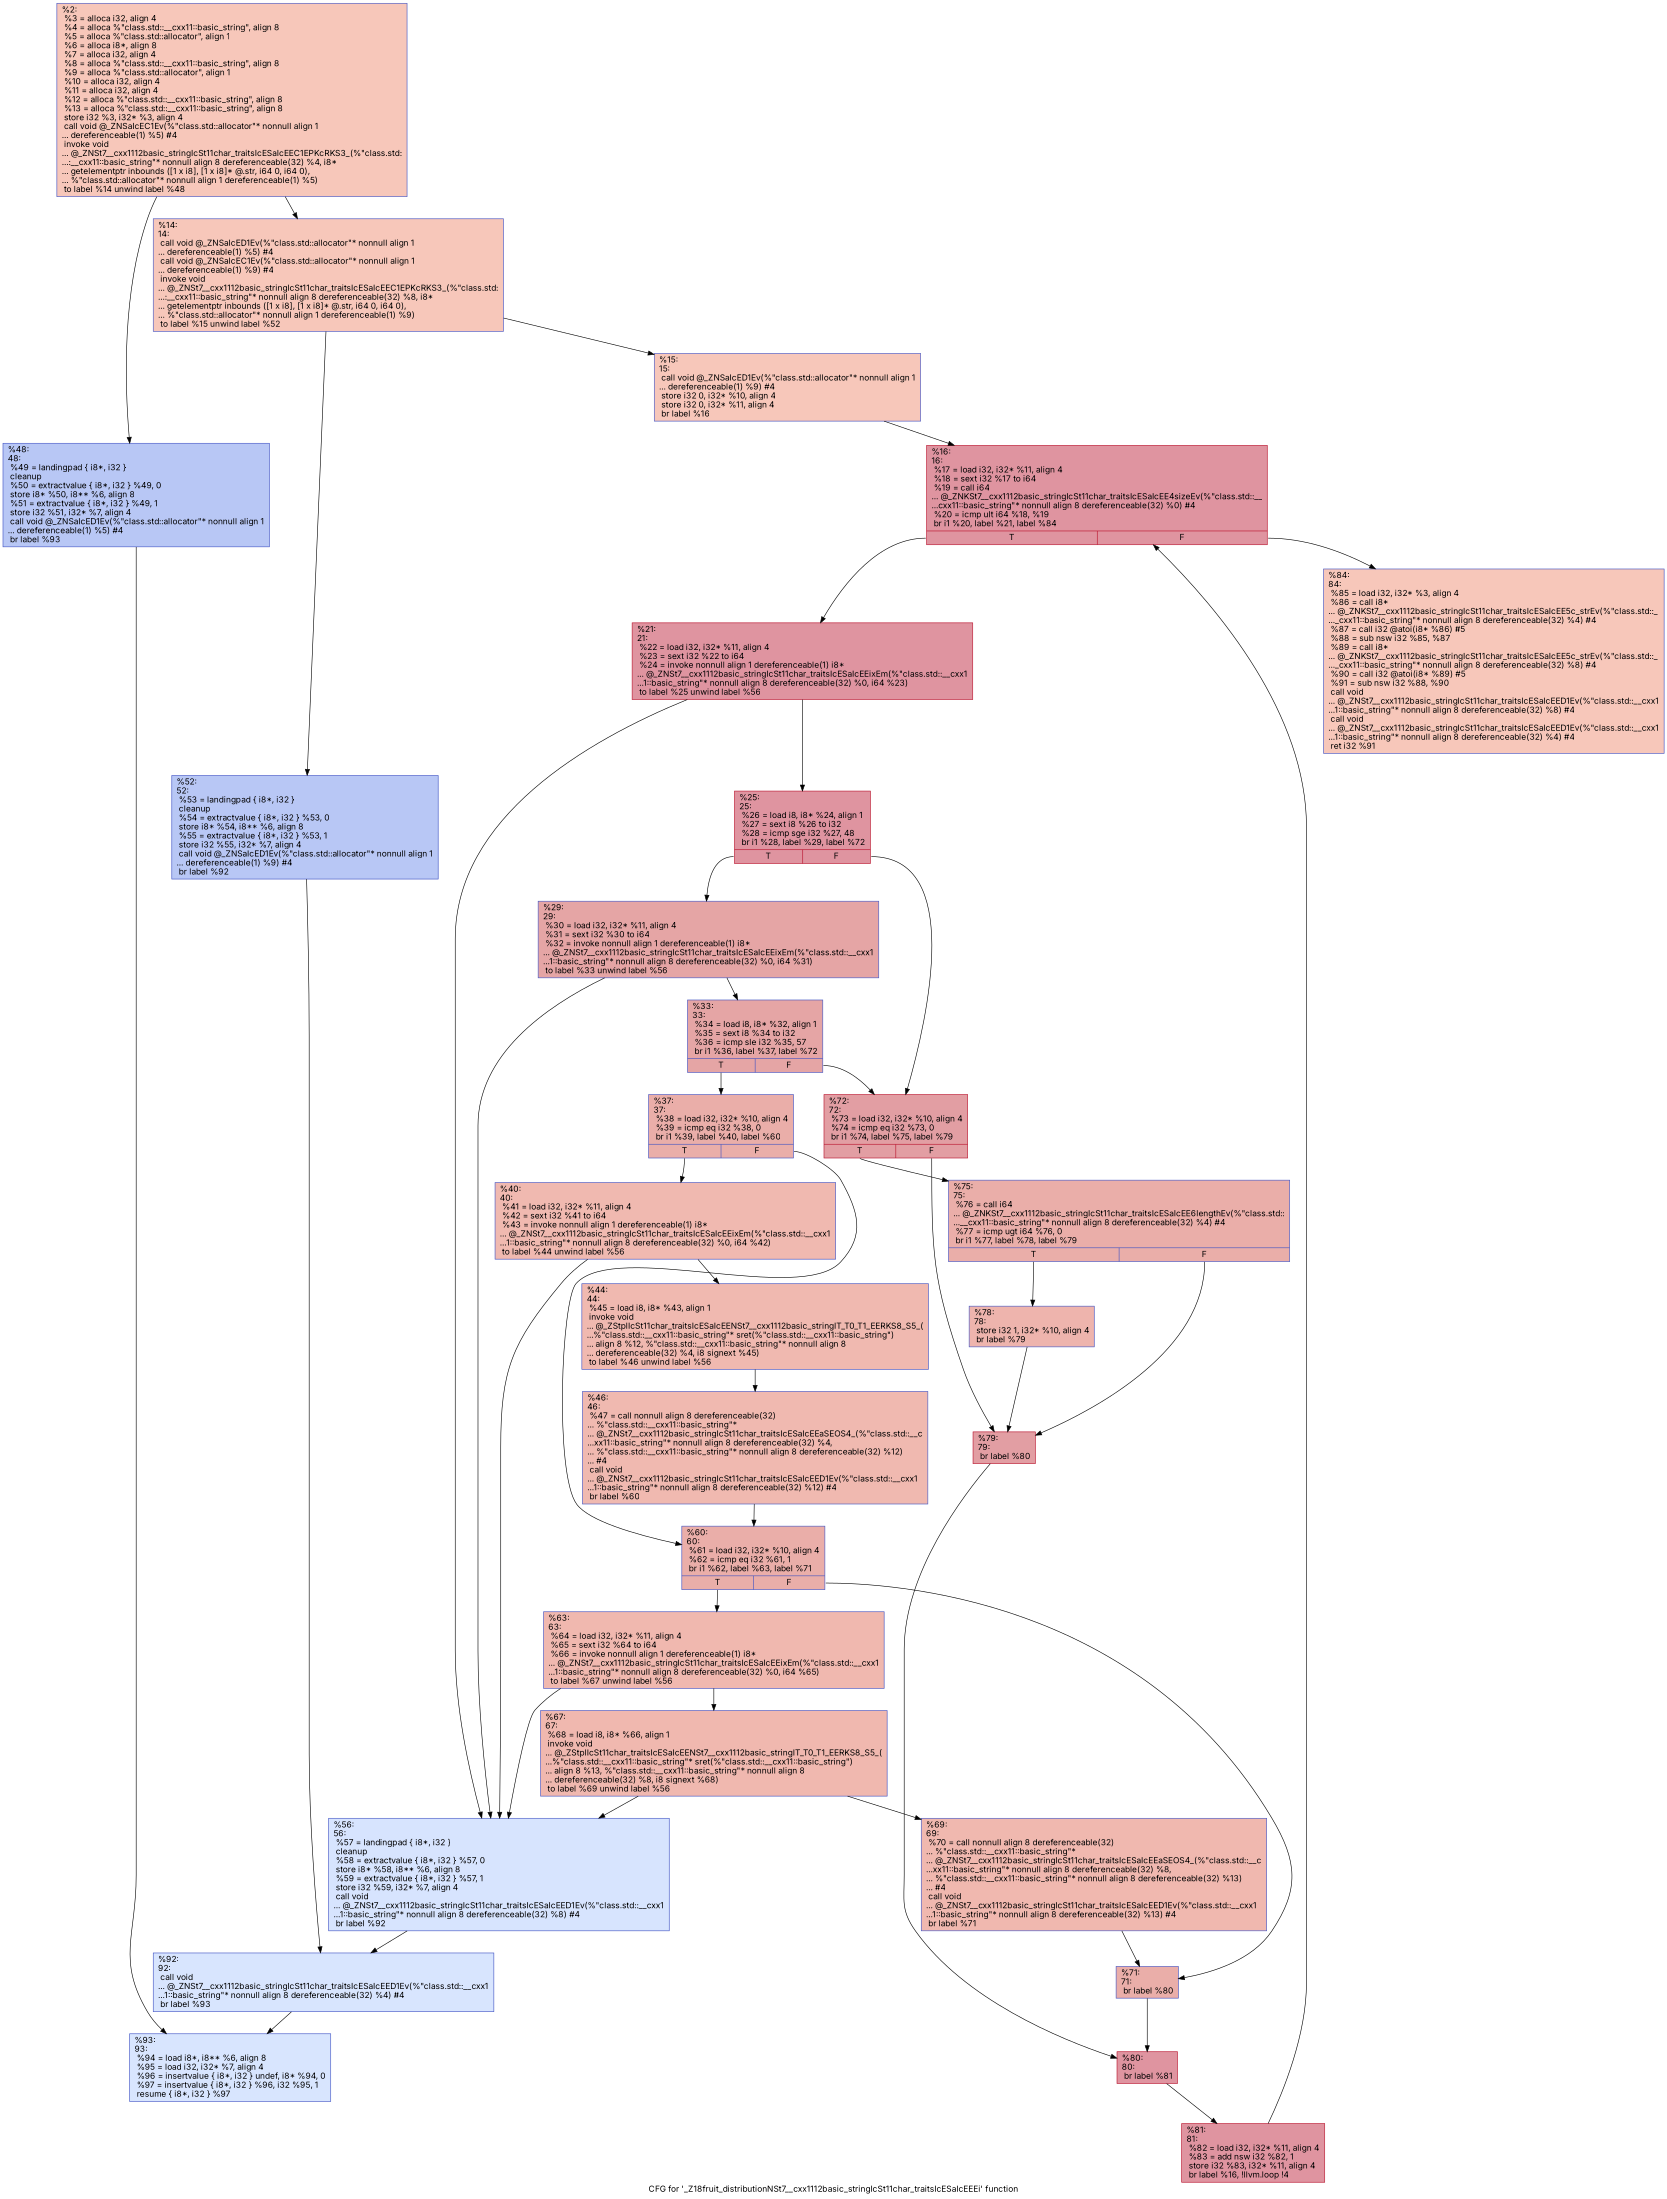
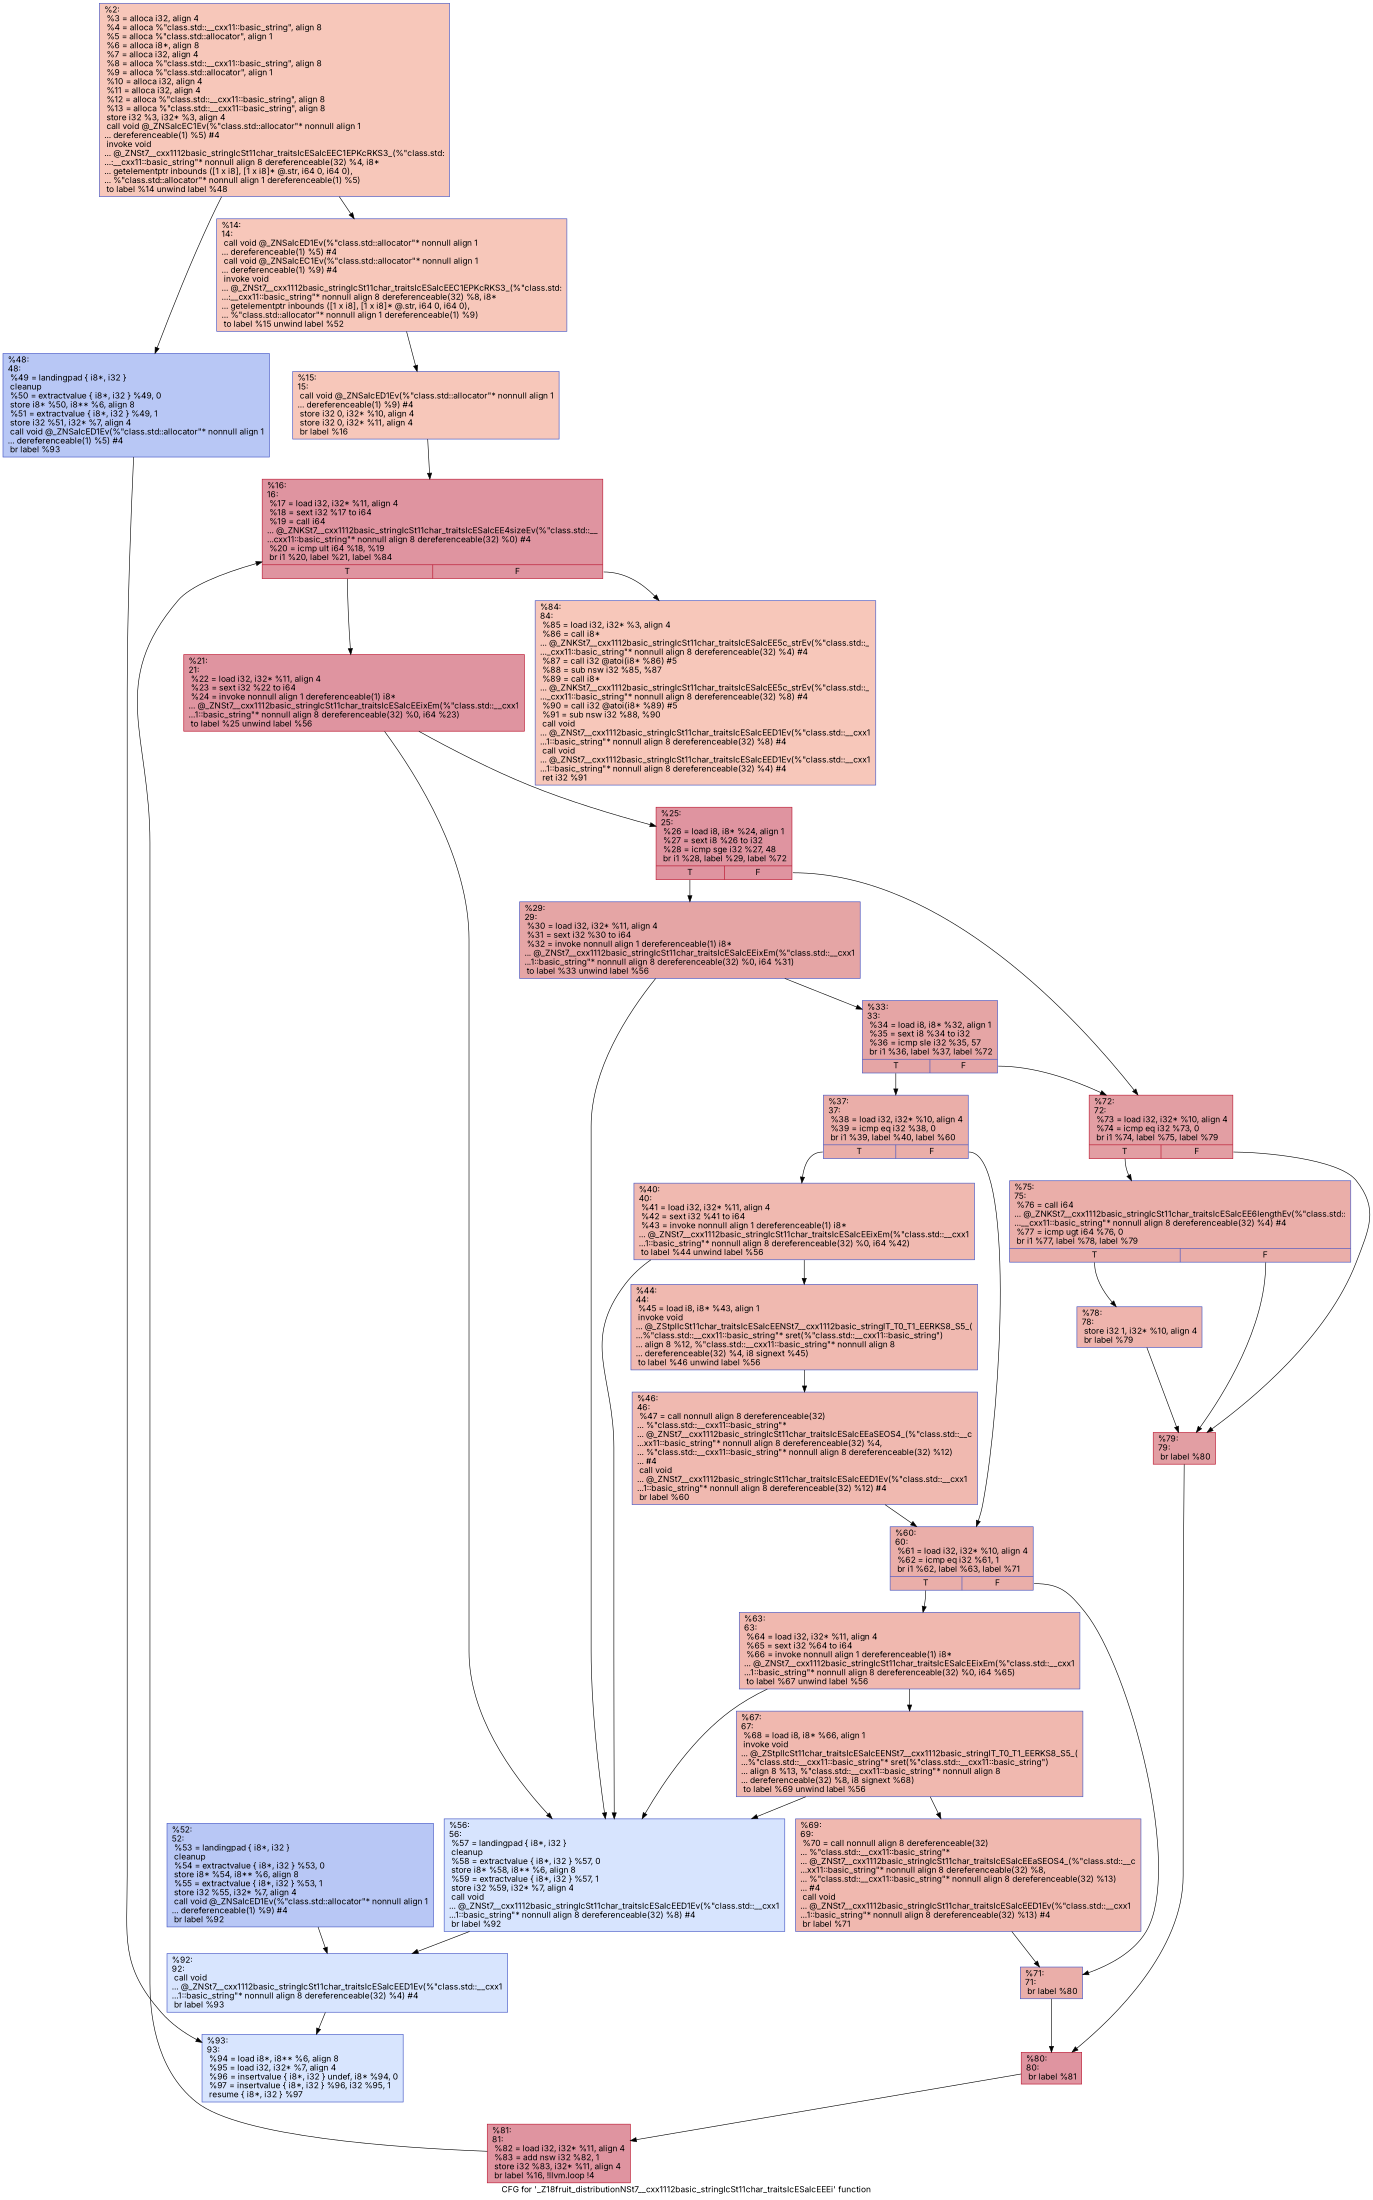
edge "%14:" -> "%52:": removed
